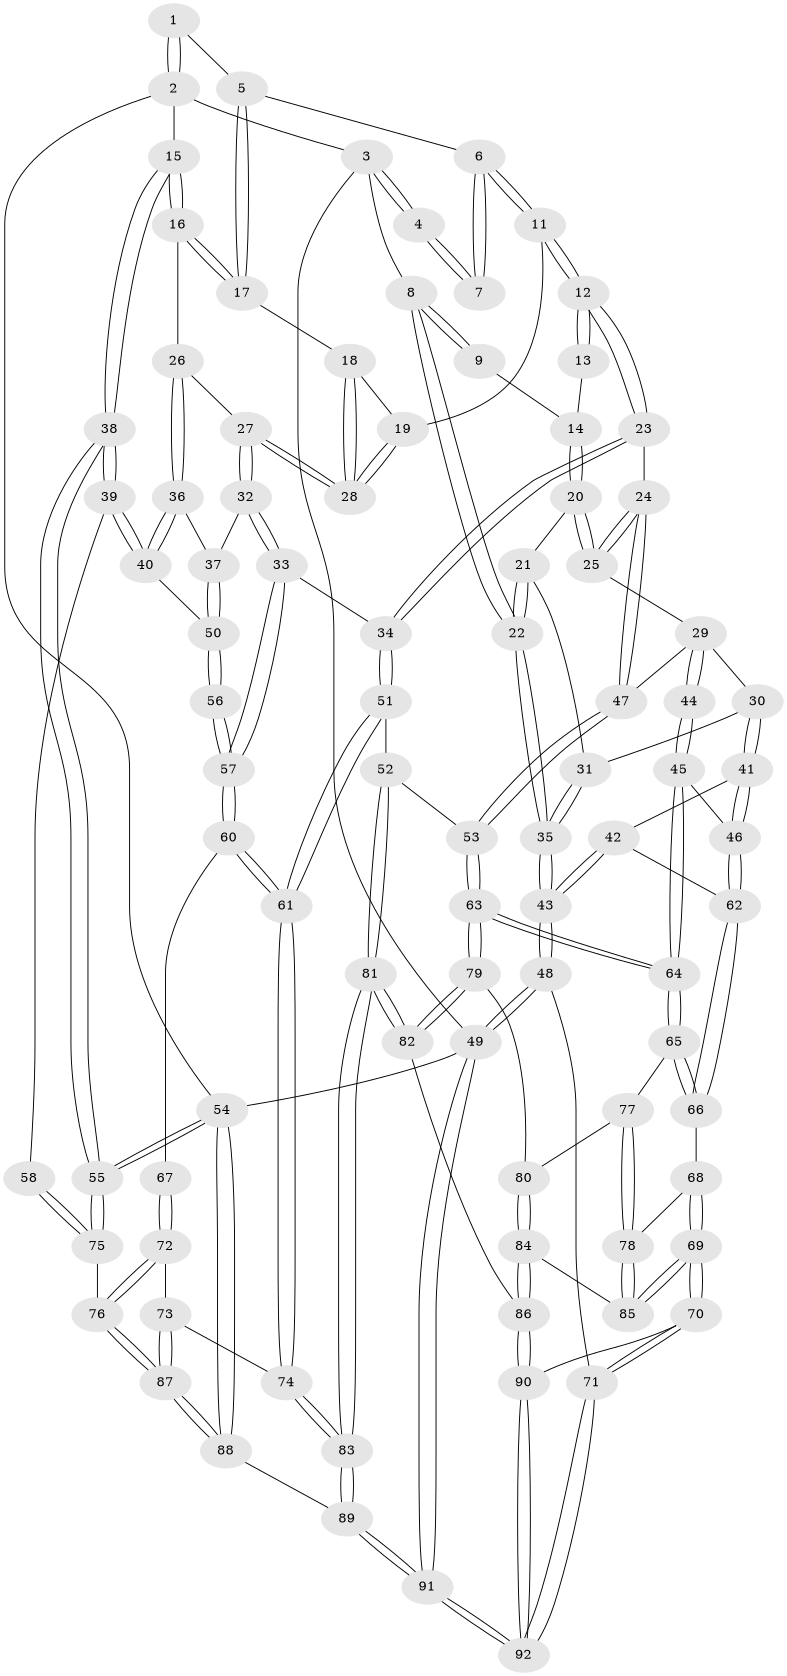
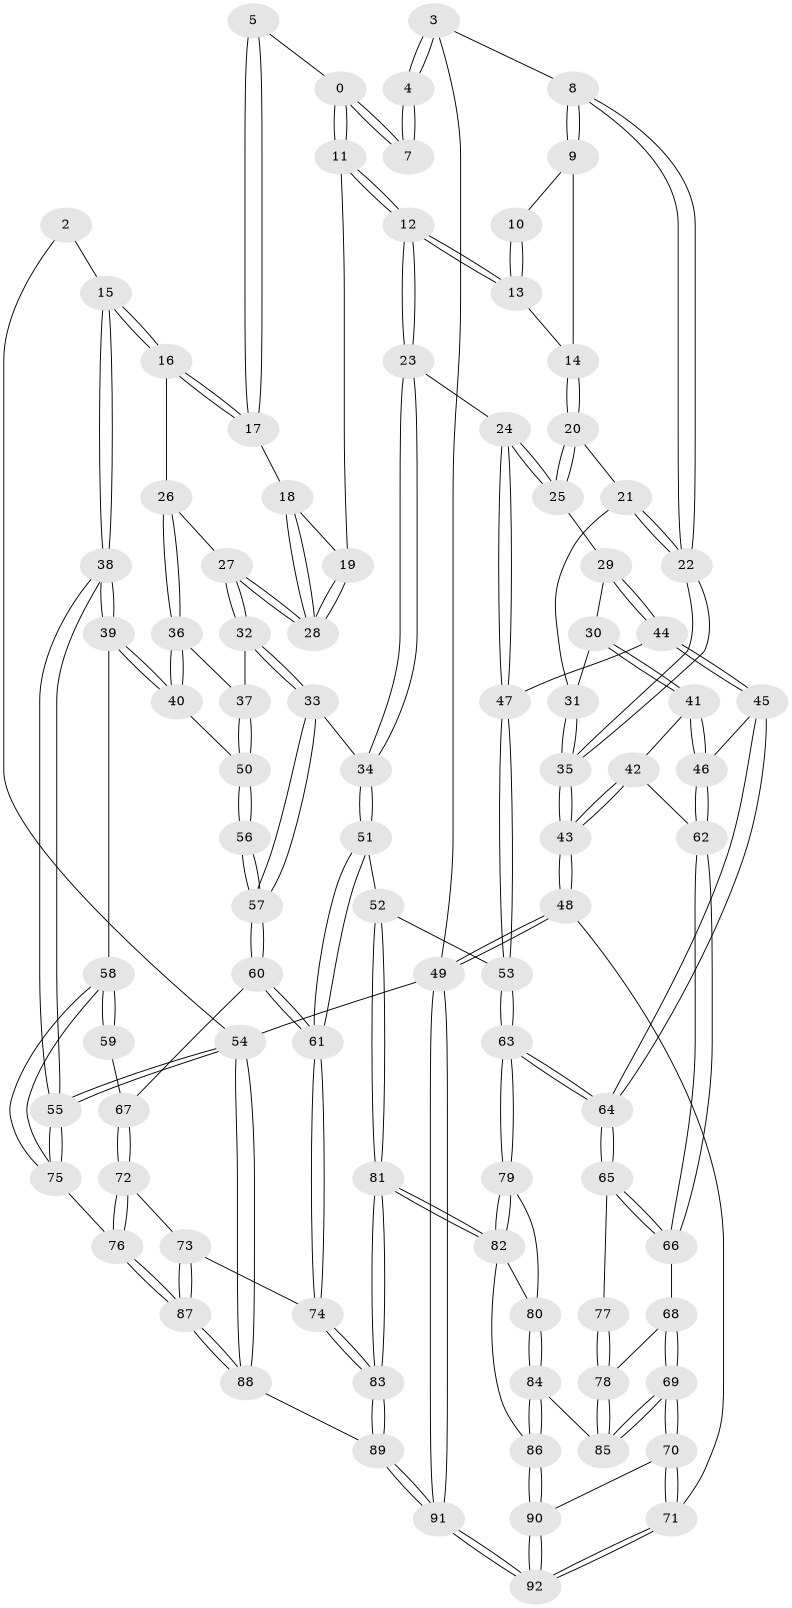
node "1": removed
edge "2" -- "3": removed
node "6": label "6" -> "0"
node "10": added
edge "29" -- "47": now "44" -- "47"
node "59": added
edge "77" -- "80": now "82" -- "80"
